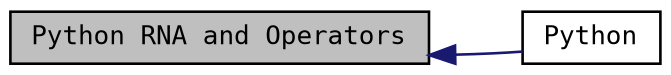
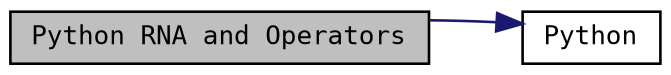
edge "Python" -> "Python RNA and Operators": reversed
